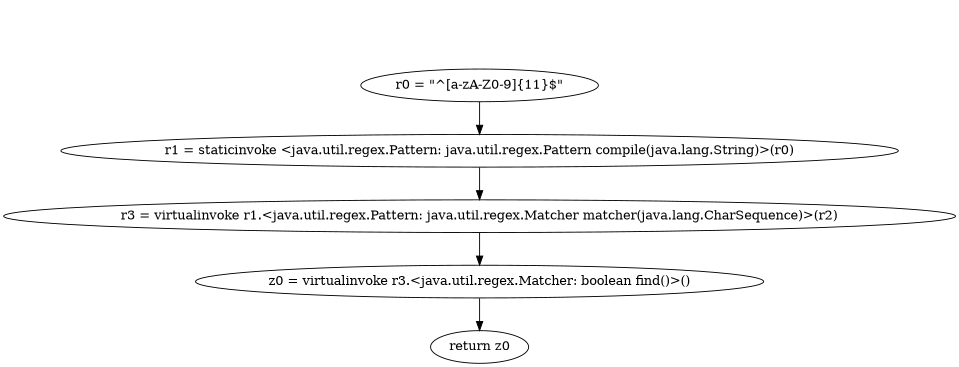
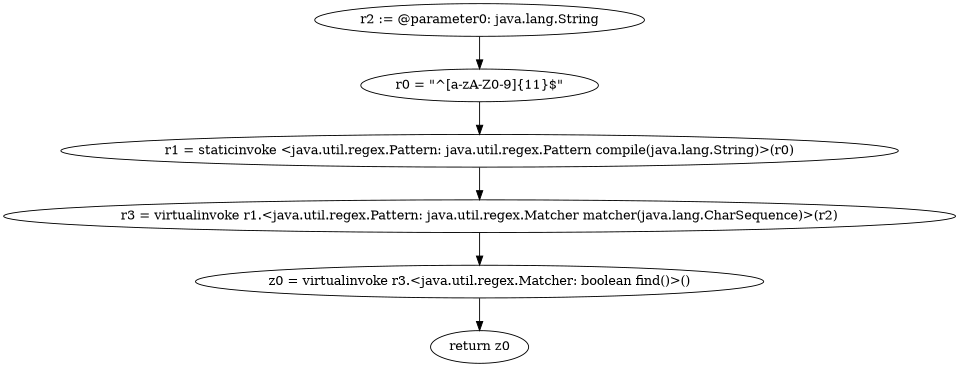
node "r2 := @parameter0: java.lang.String": added
